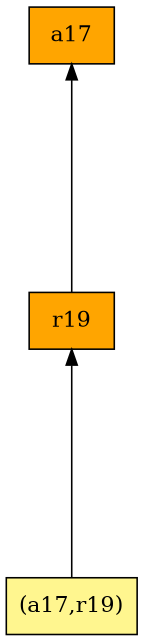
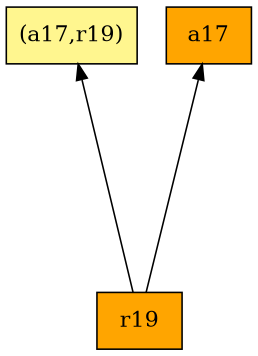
edge "(a17,r19)" -> "r19": reversed
